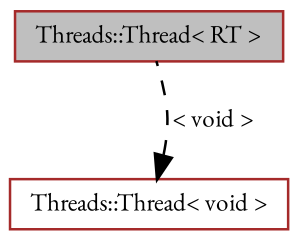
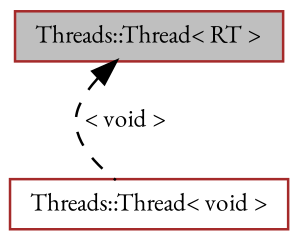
edge "Threads::Thread< RT >" -> "Threads::Thread< void >": reversed
